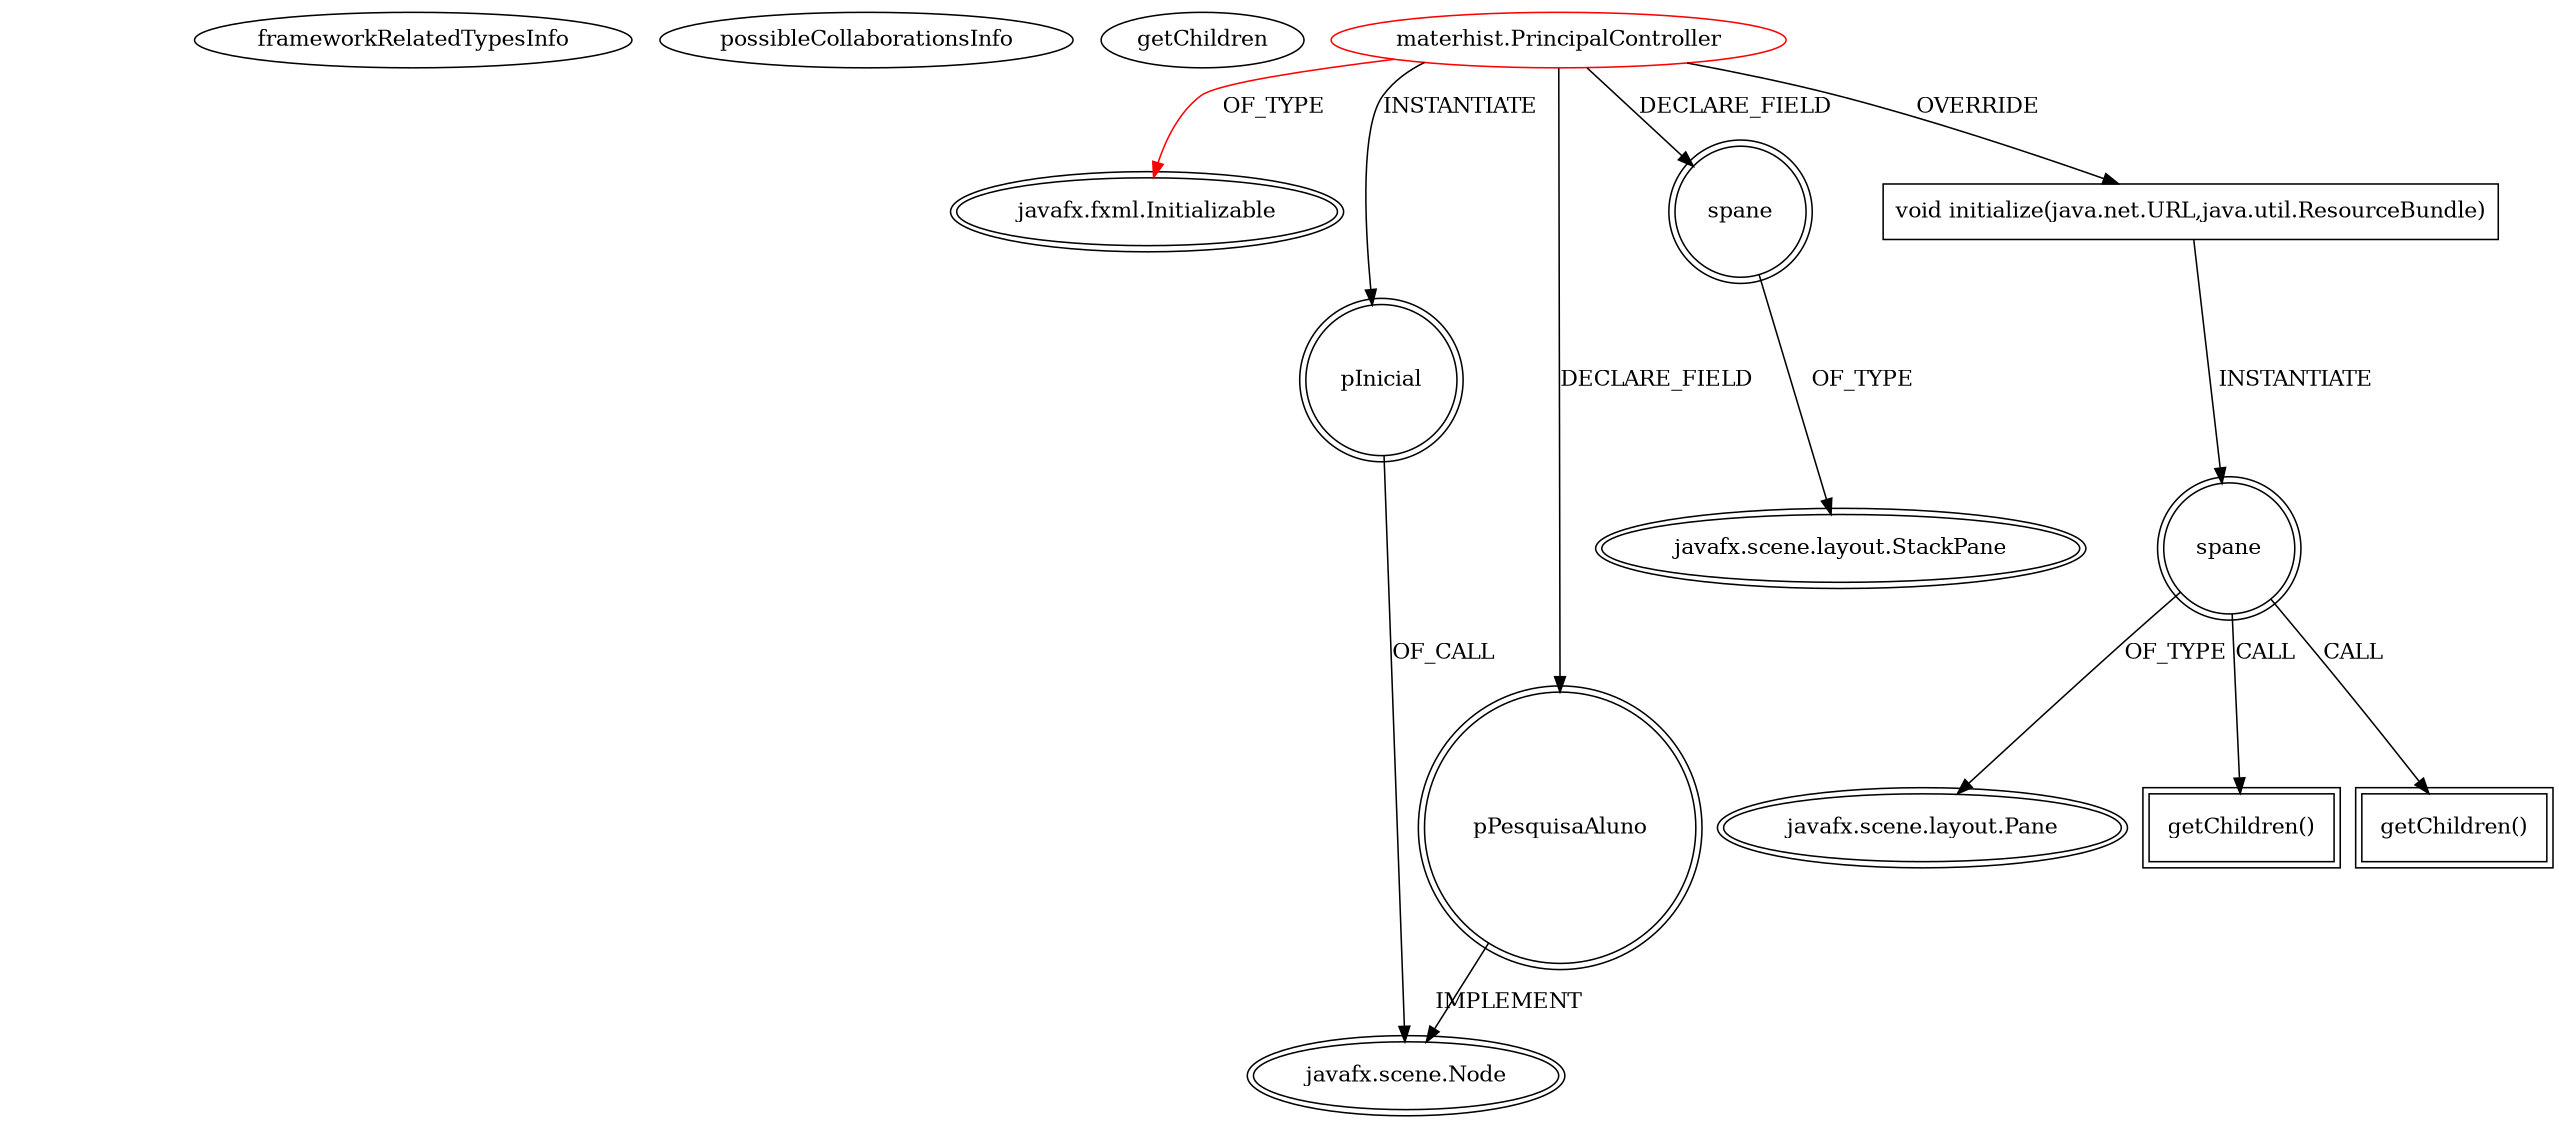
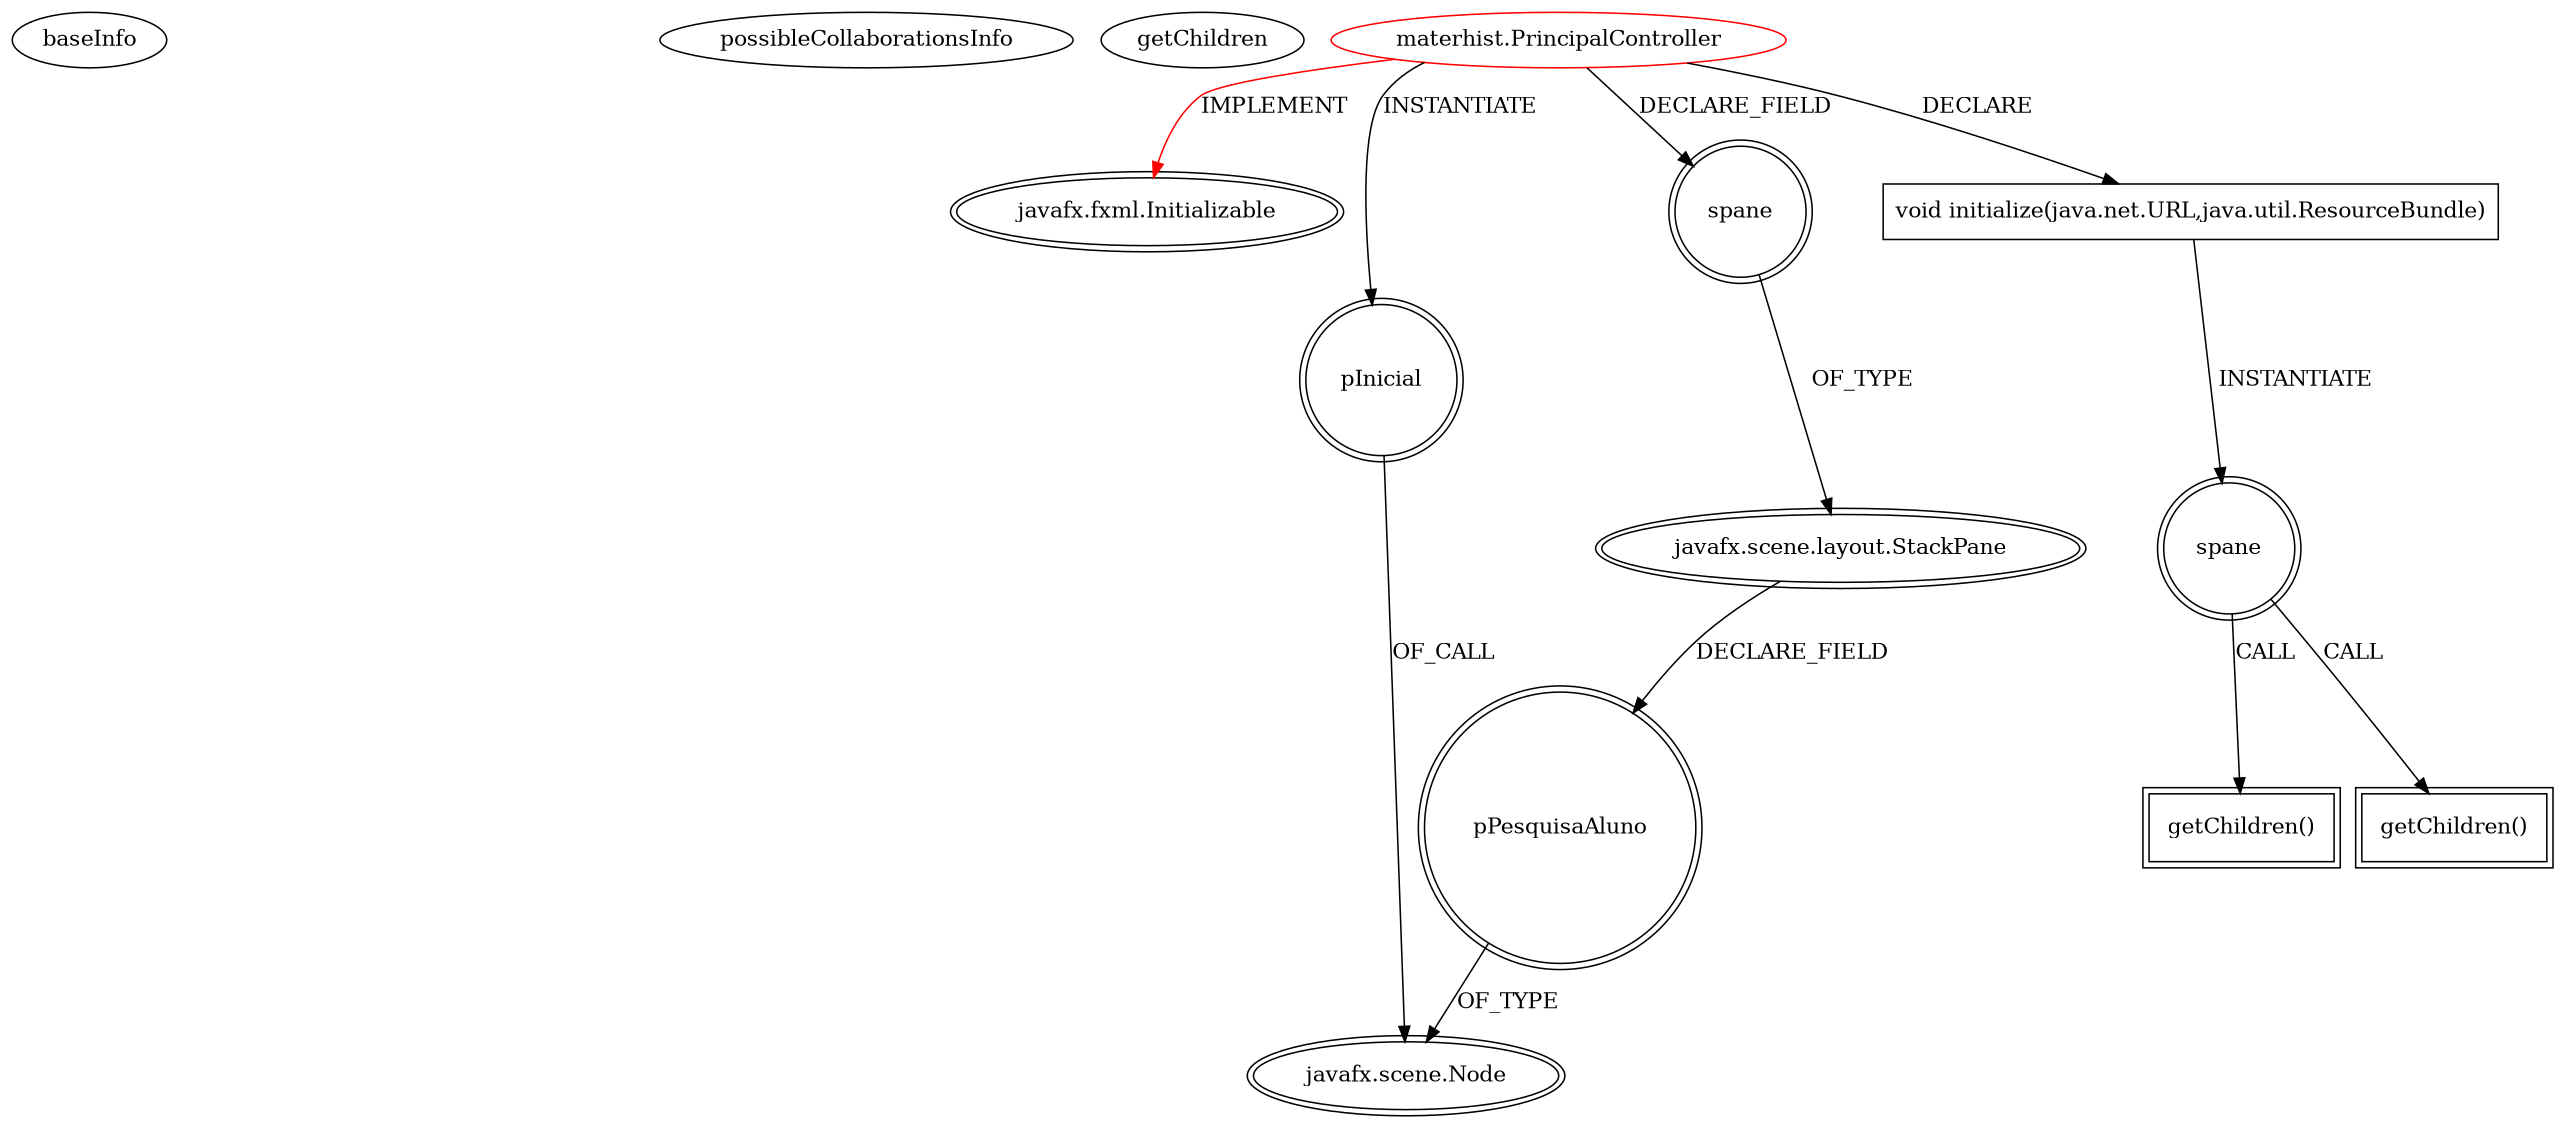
node "baseInfo": added
node "frameworkRelatedTypesInfo": removed
edge "materhist.PrincipalController" -> "javafx.fxml.Initializable": label "OF_TYPE" -> "IMPLEMENT"
edge "materhist.PrincipalController" -> "void initialize(java.net.URL,java.util.ResourceBundle)": label "OVERRIDE" -> "DECLARE"
edge "materhist.PrincipalController" -> "pPesquisaAluno": now "javafx.scene.layout.StackPane" -> "pPesquisaAluno"
node "javafx.scene.layout.Pane": removed
edge "pPesquisaAluno" -> "javafx.scene.Node": label "IMPLEMENT" -> "OF_TYPE"
